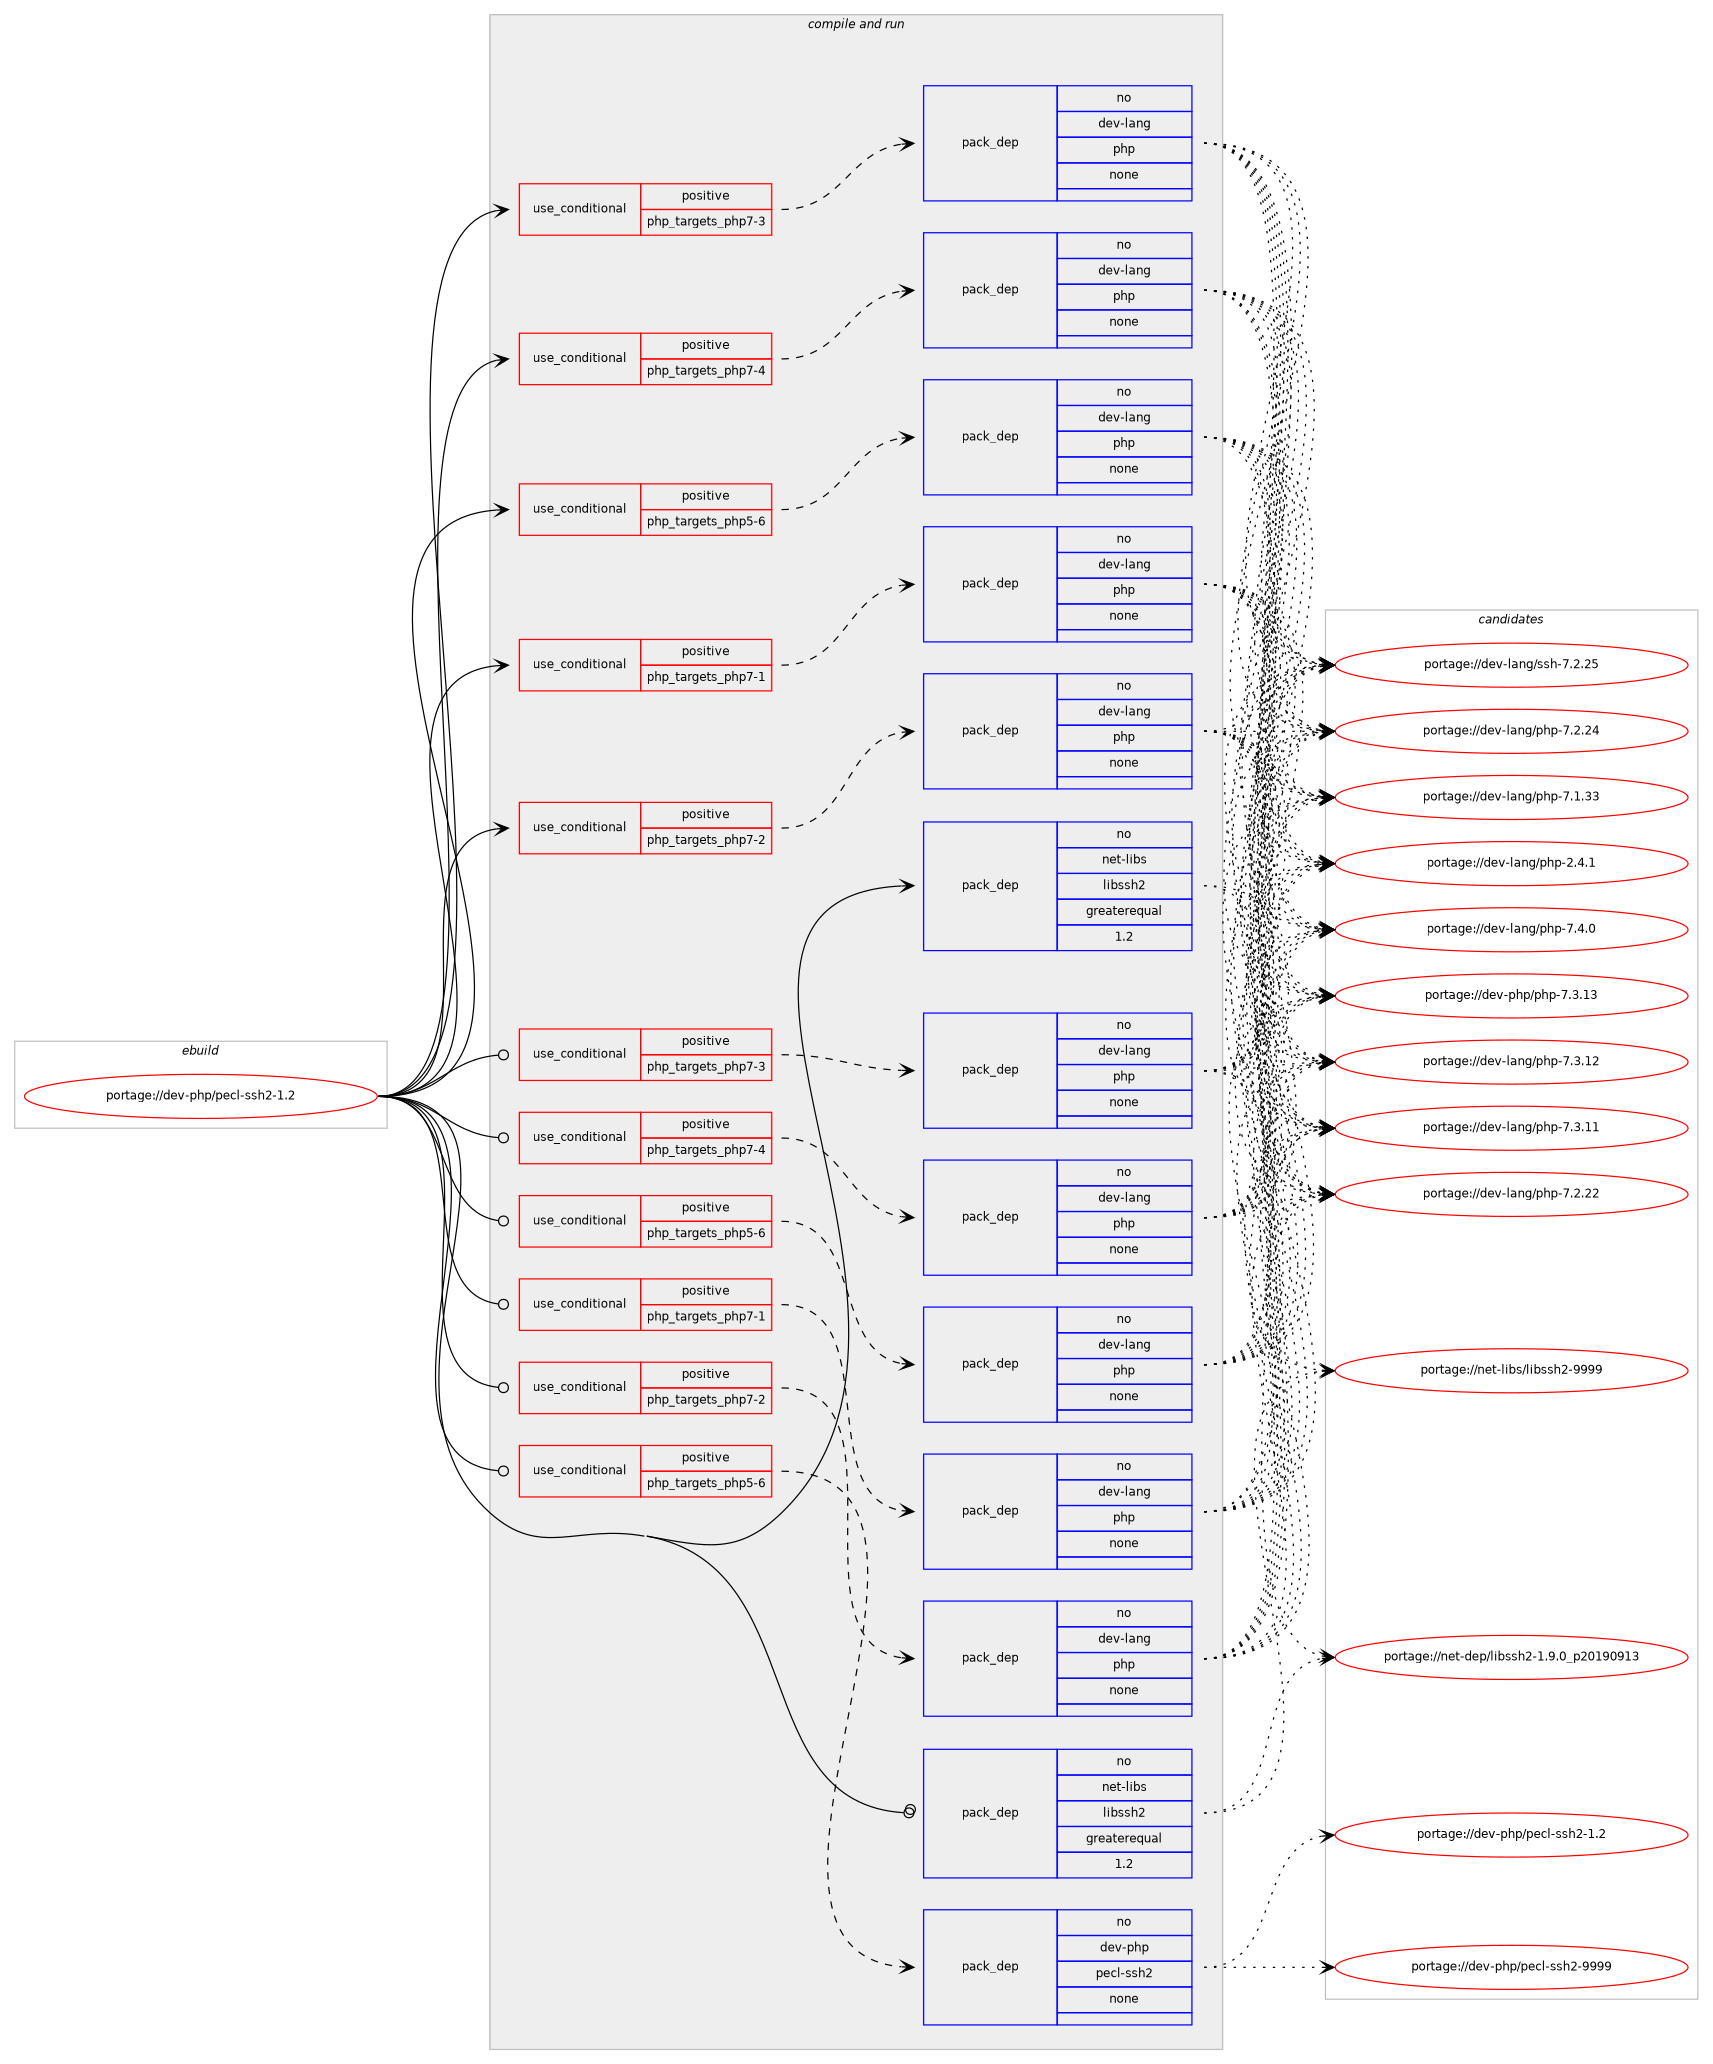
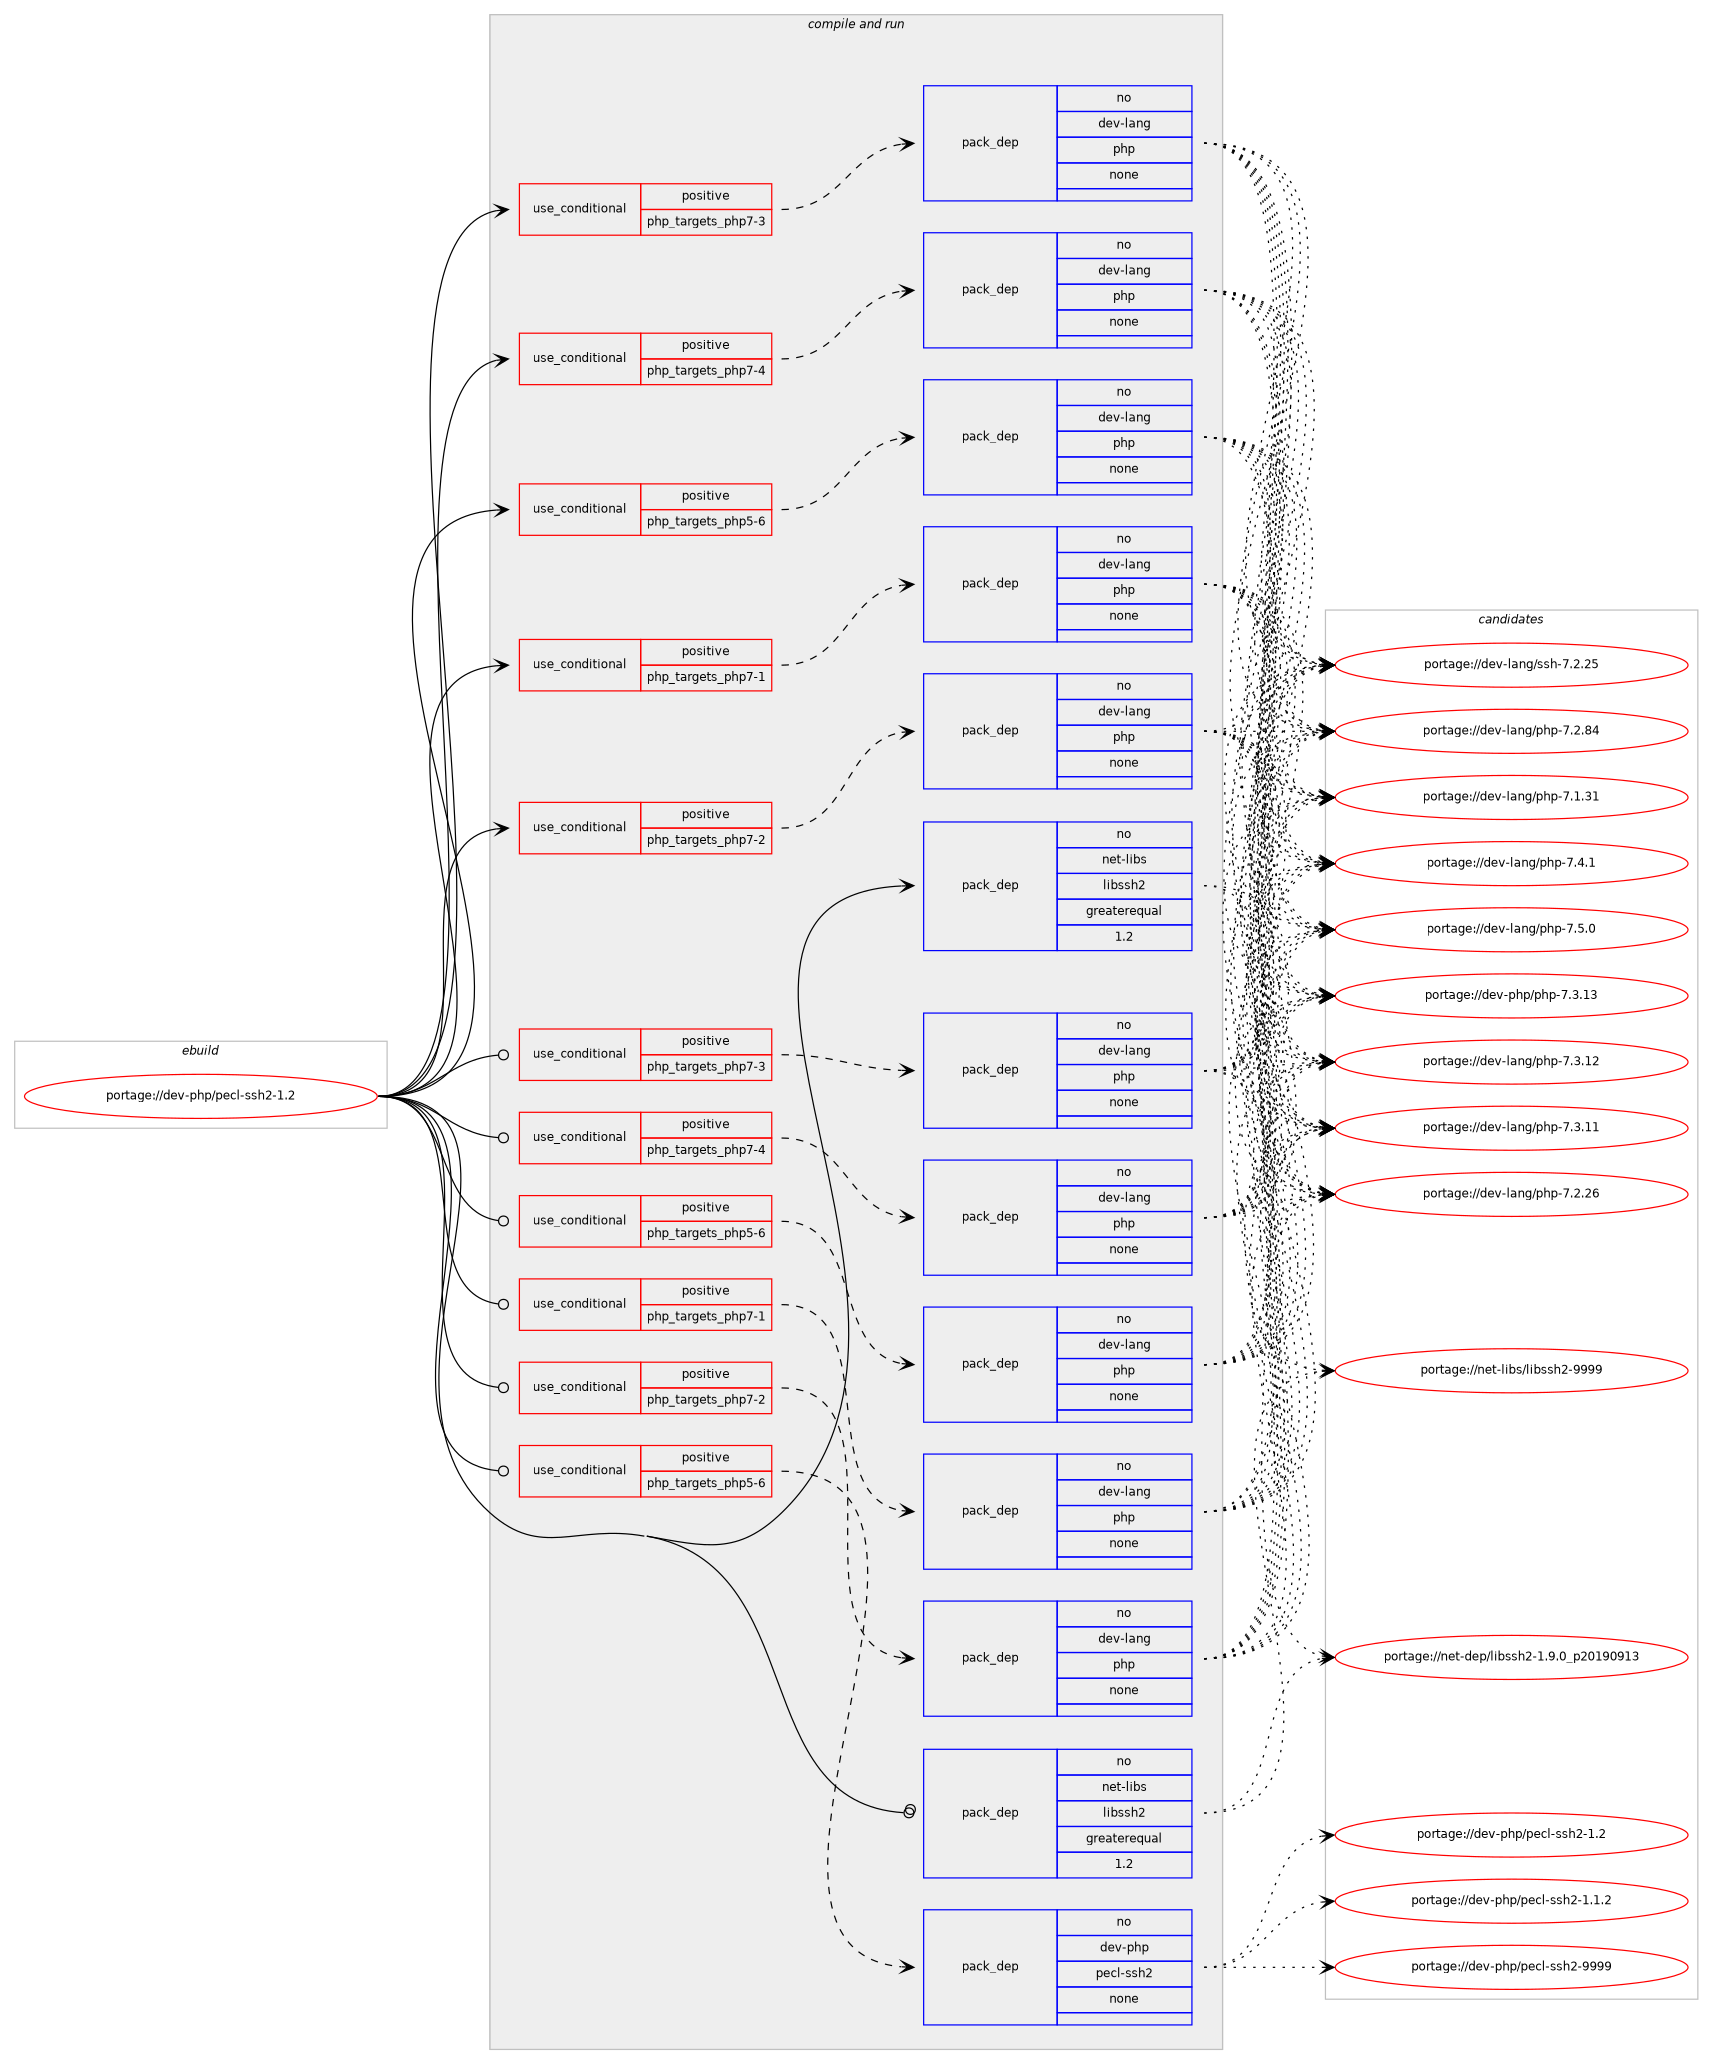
node "portage://dev-lang/php-7.2.24": label "portage://dev-lang/php-7.2.24" -> "portage://dev-lang/php-7.2.84"
node "portage://dev-lang/php-7.1.33": label "portage://dev-lang/php-7.1.33" -> "portage://dev-lang/php-7.1.31"
node "portage://dev-lang/php-2.4.1": label "portage://dev-lang/php-2.4.1" -> "portage://dev-lang/php-7.4.1"
node "portage://dev-lang/php-7.4.0": label "portage://dev-lang/php-7.4.0" -> "portage://dev-lang/php-7.5.0"
node "portage://dev-lang/php-7.2.22": label "portage://dev-lang/php-7.2.22" -> "portage://dev-lang/php-7.2.26"
node "portage://dev-php/pecl-ssh2-1.1.2": added
